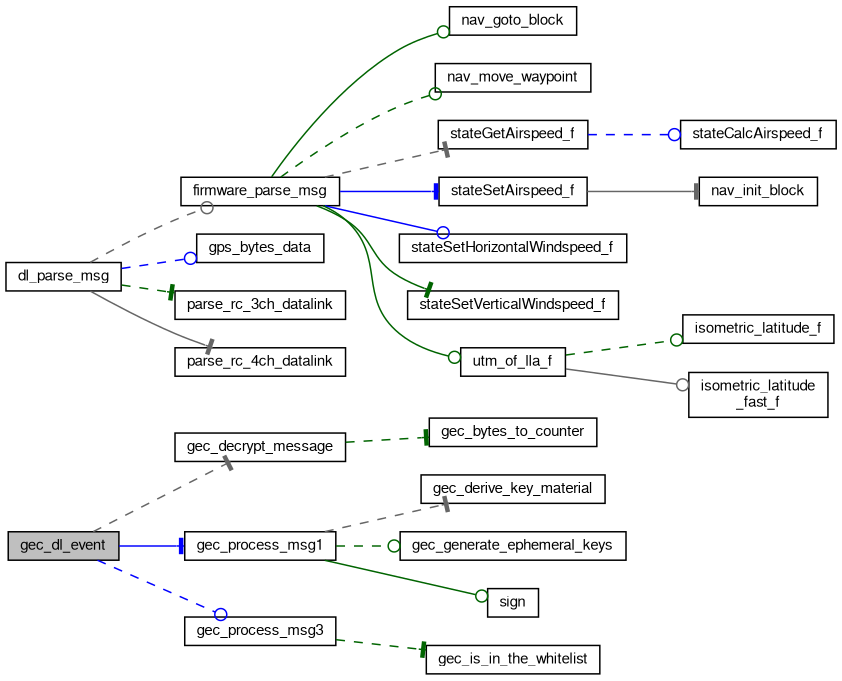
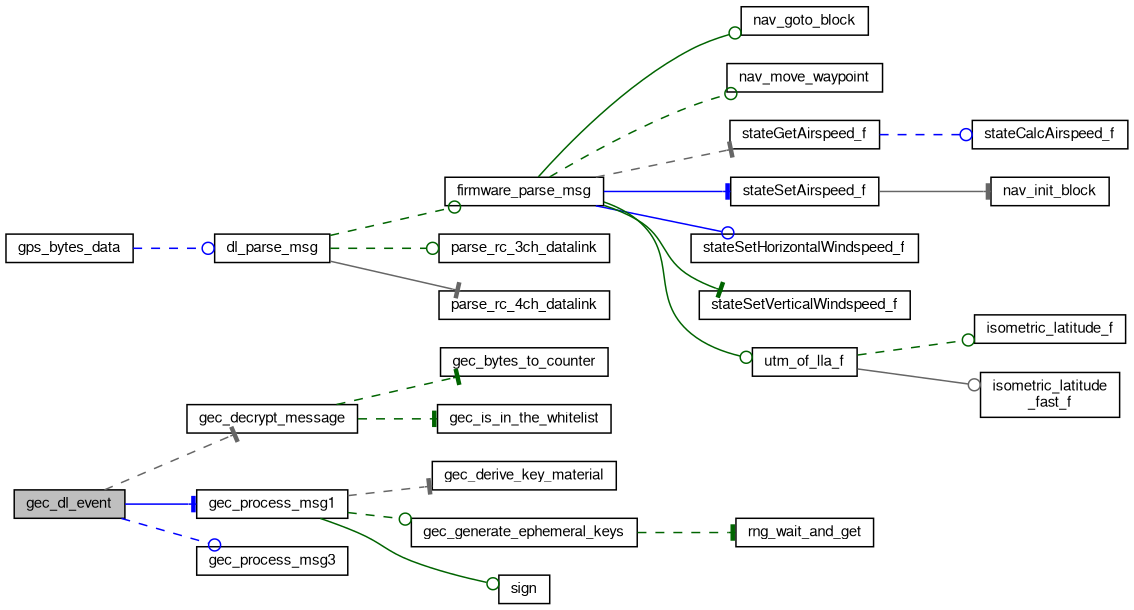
edge "dl_parse_msg" -> "firmware_parse_msg": color gray40 -> darkgreen
edge "dl_parse_msg" -> "gps_bytes_data": reversed
edge "dl_parse_msg" -> "parse_rc_3ch_datalink": arrowhead tee -> odot
node "rng_wait_and_get": added
edge "gec_process_msg3" -> "gec_is_in_the_whitelist": now "gec_decrypt_message" -> "gec_is_in_the_whitelist"
